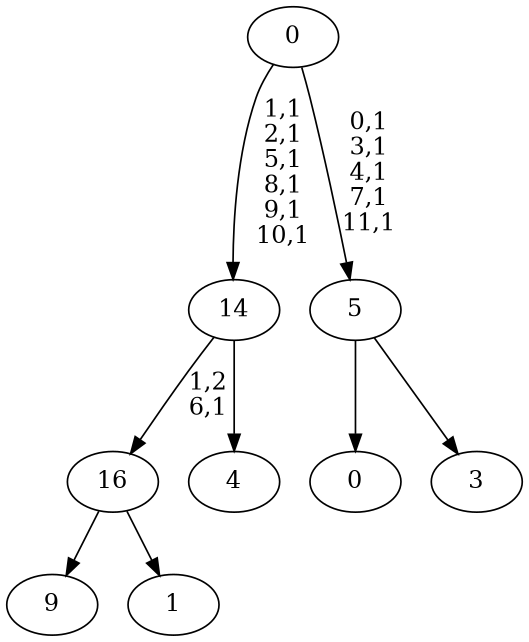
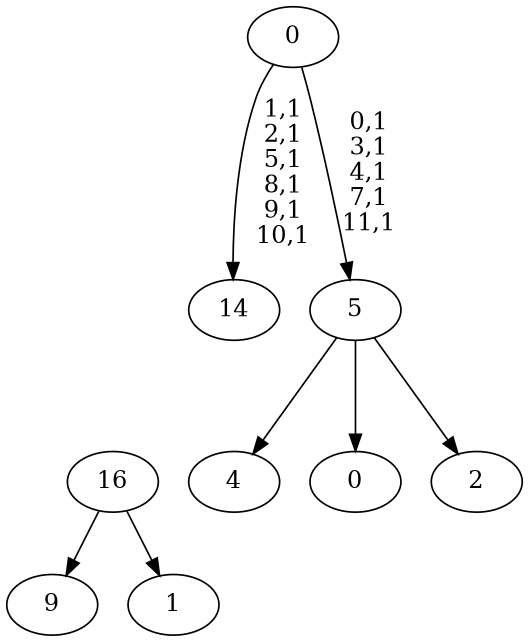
edge "14" -> "4": now "5" -> "4"
edge "14" -> "16": removed, label "1,2 6,1"
node "3": label "3" -> "2"
